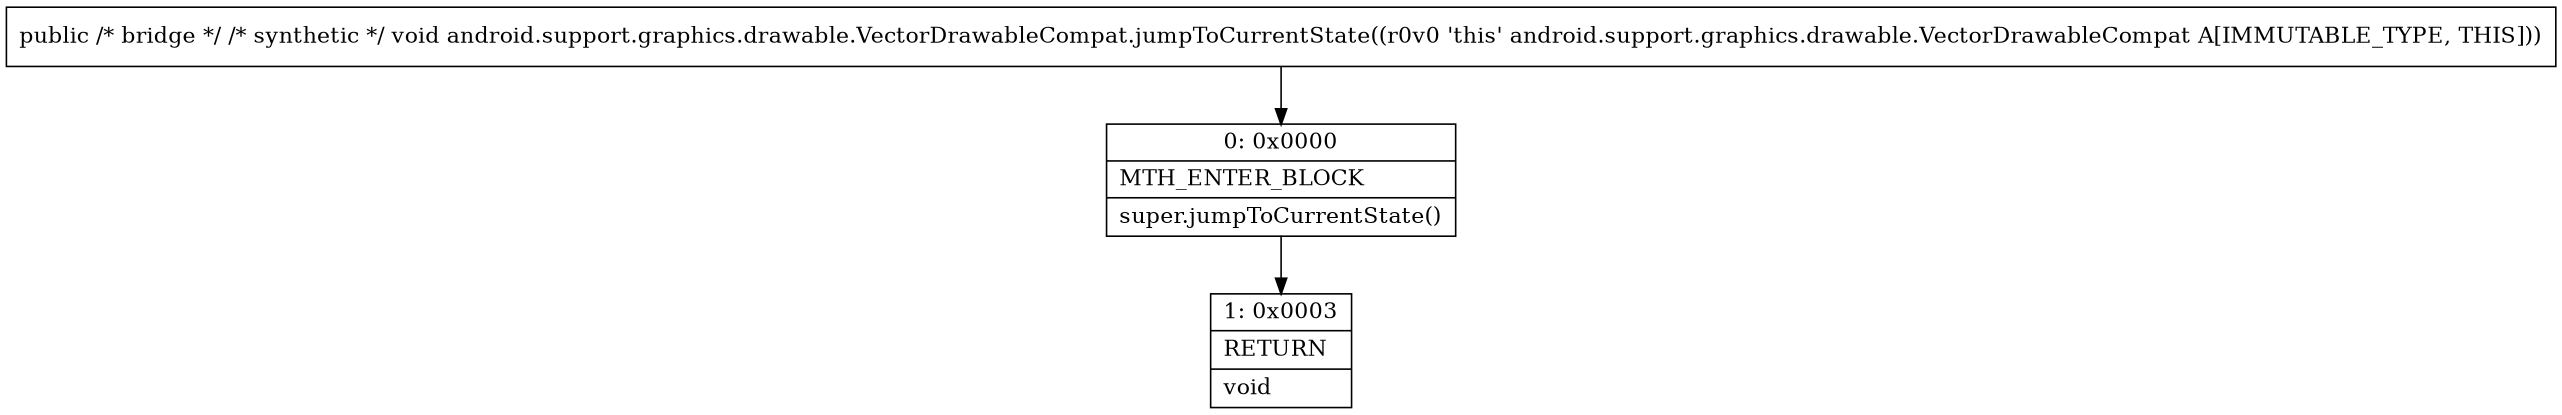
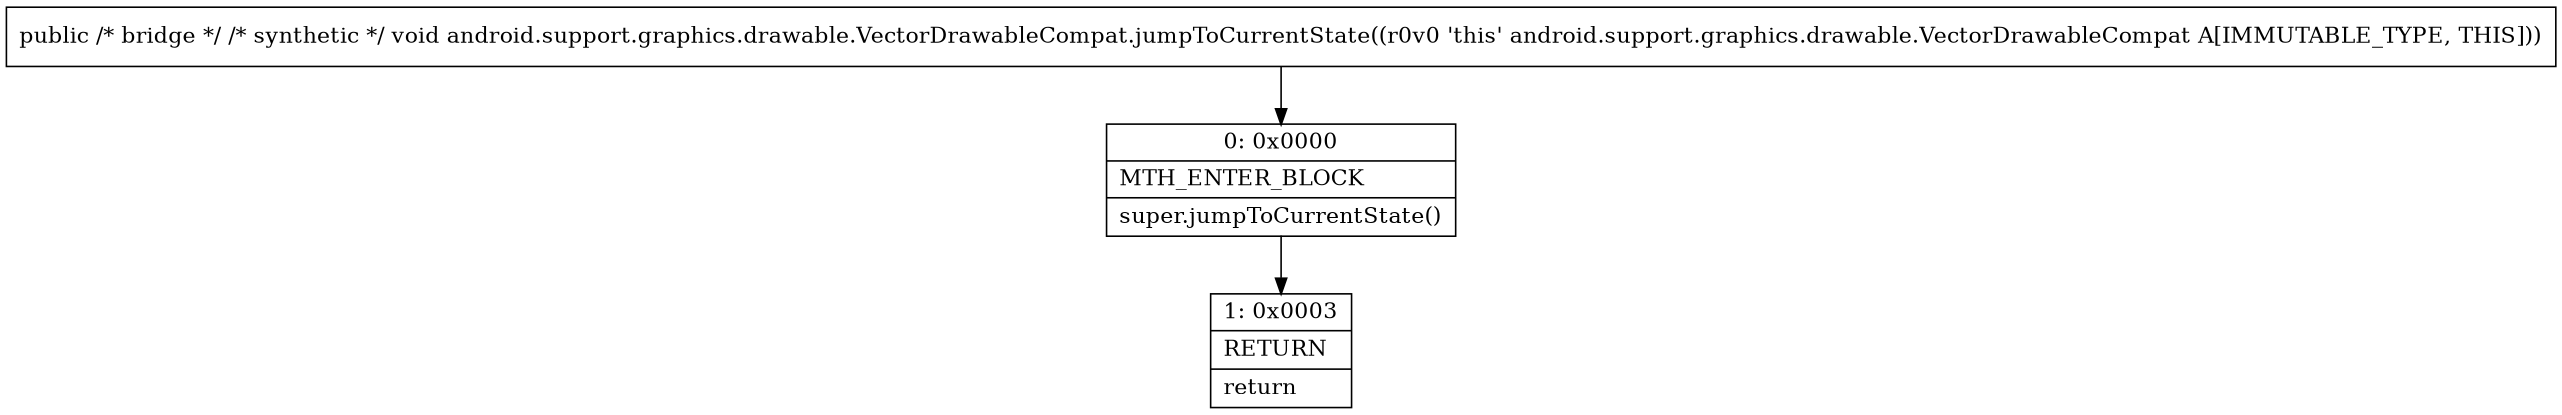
node "1: 0x0003": text "void" -> "return"
